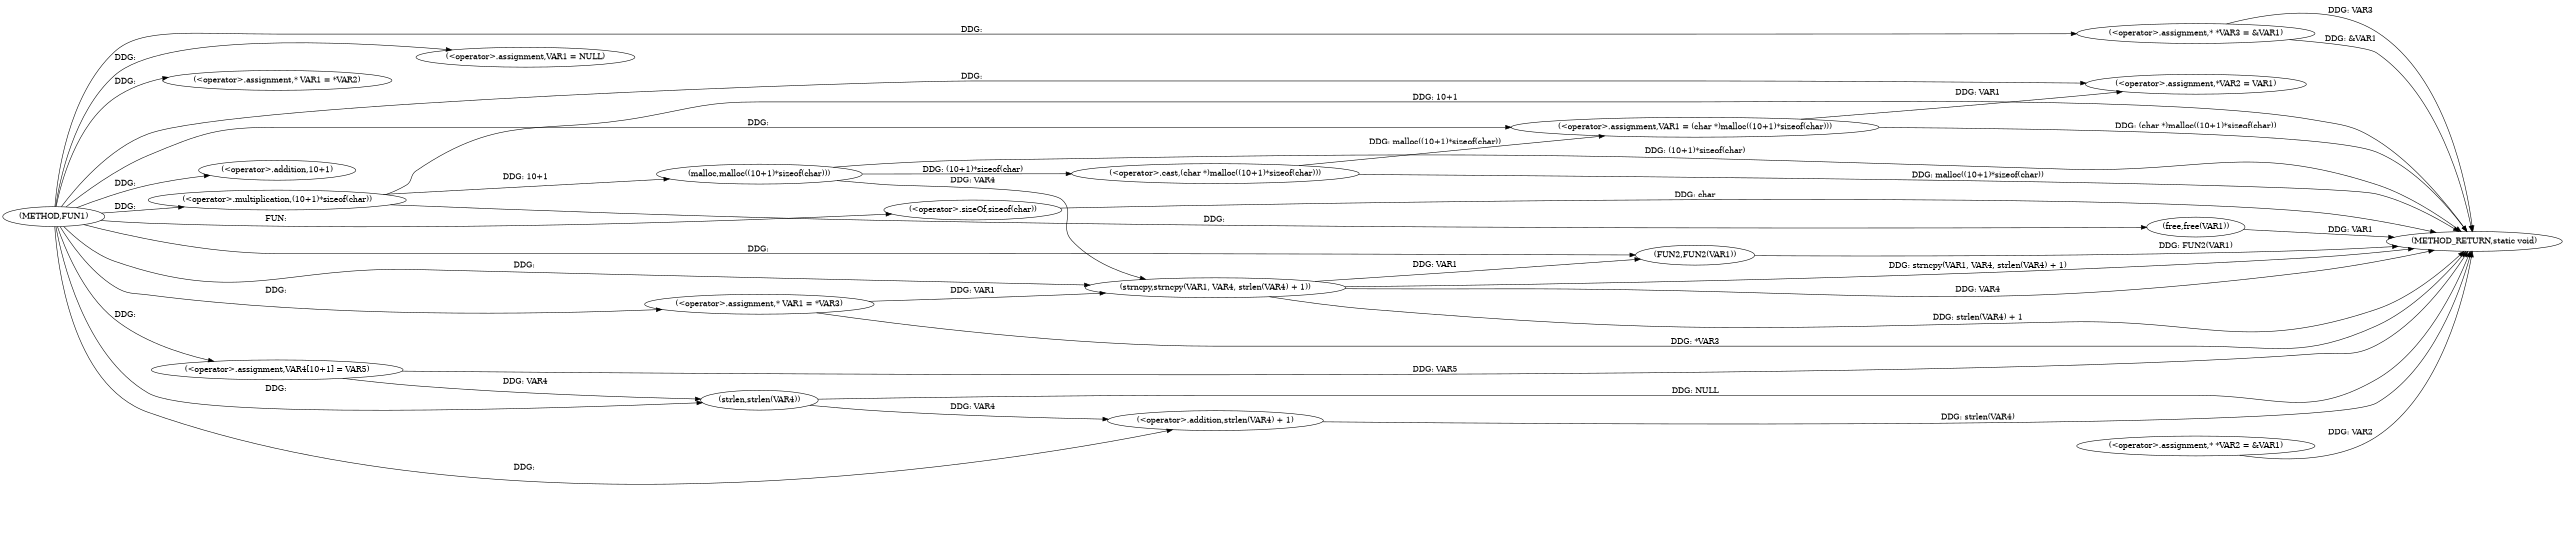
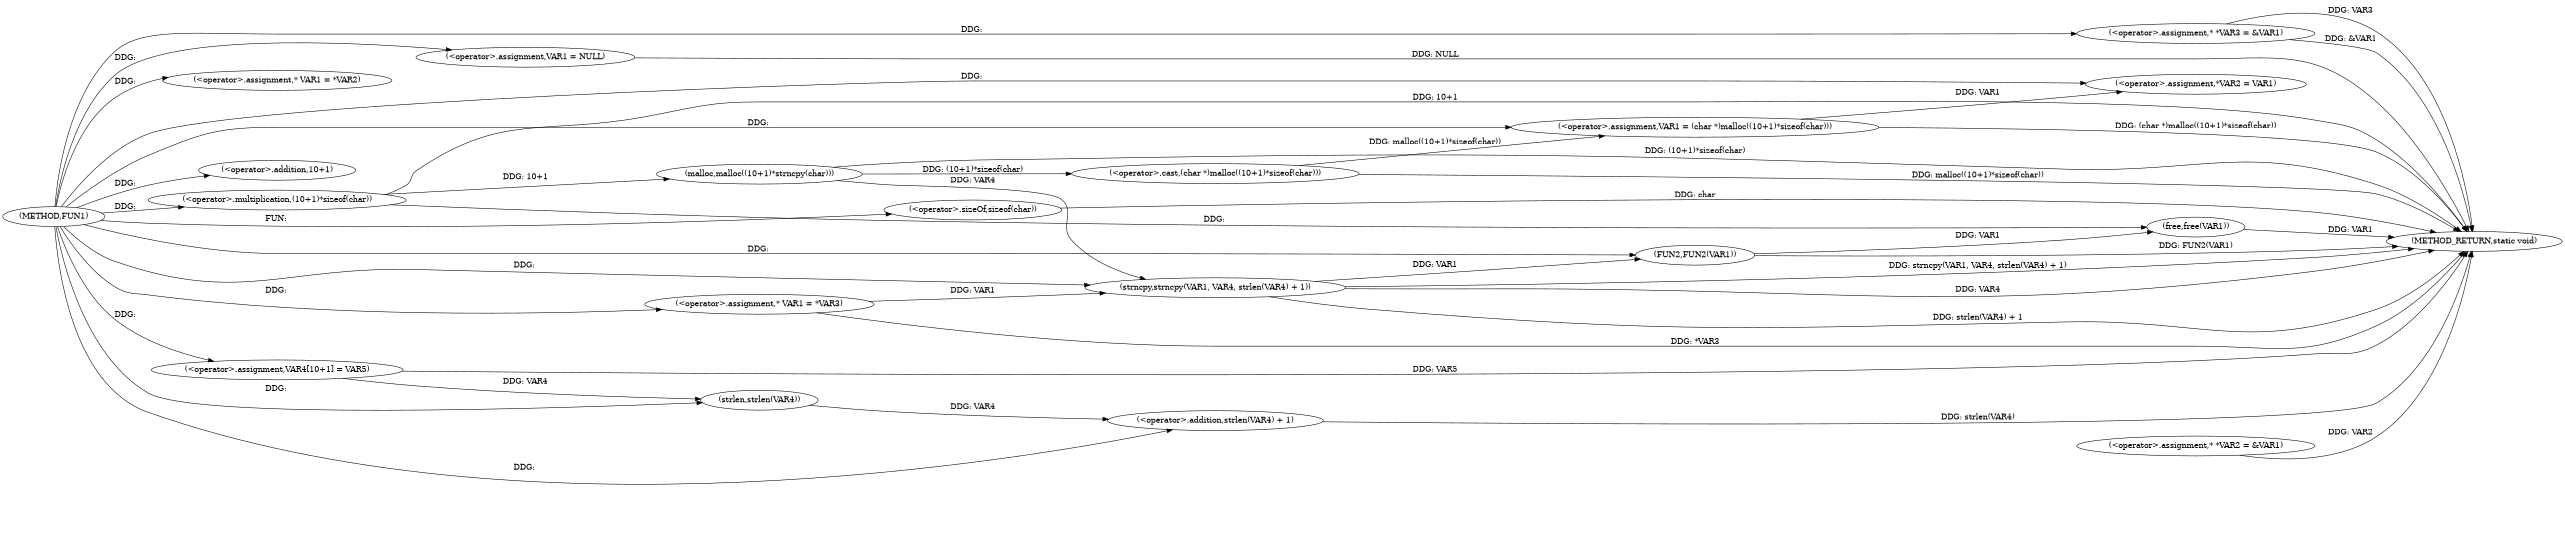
node "(malloc,malloc((10+1)*sizeof(char)))": label "(malloc,malloc((10+1)*sizeof(char)))" -> "(malloc,malloc((10+1)*strncpy(char)))"
edge "(FUN2,FUN2(VAR1))" -> "(free,free(VAR1))": added, label "DDG: VAR1"
edge "(strlen,strlen(VAR4))" -> "(METHOD_RETURN,static void)": now "(<operator>.assignment,VAR1 = NULL)" -> "(METHOD_RETURN,static void)"
